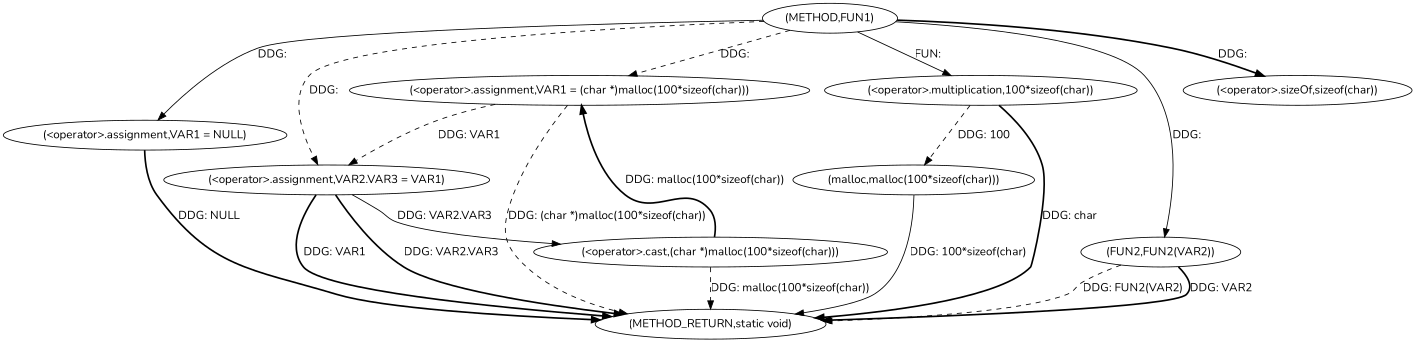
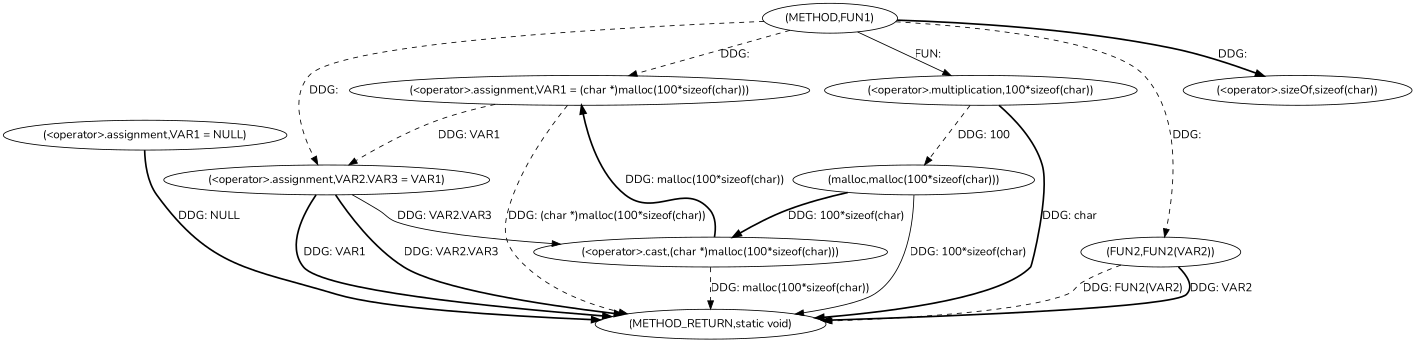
edge "(METHOD,FUN1)" -> "(<operator>.assignment,VAR1 = NULL)": removed, label "DDG:"
edge "(METHOD,FUN1)" -> "(FUN2,FUN2(VAR2))": style solid -> dashed
edge "(malloc,malloc(100*sizeof(char)))" -> "(<operator>.cast,(char *)malloc(100*sizeof(char)))": added, label "DDG: 100*sizeof(char)"
